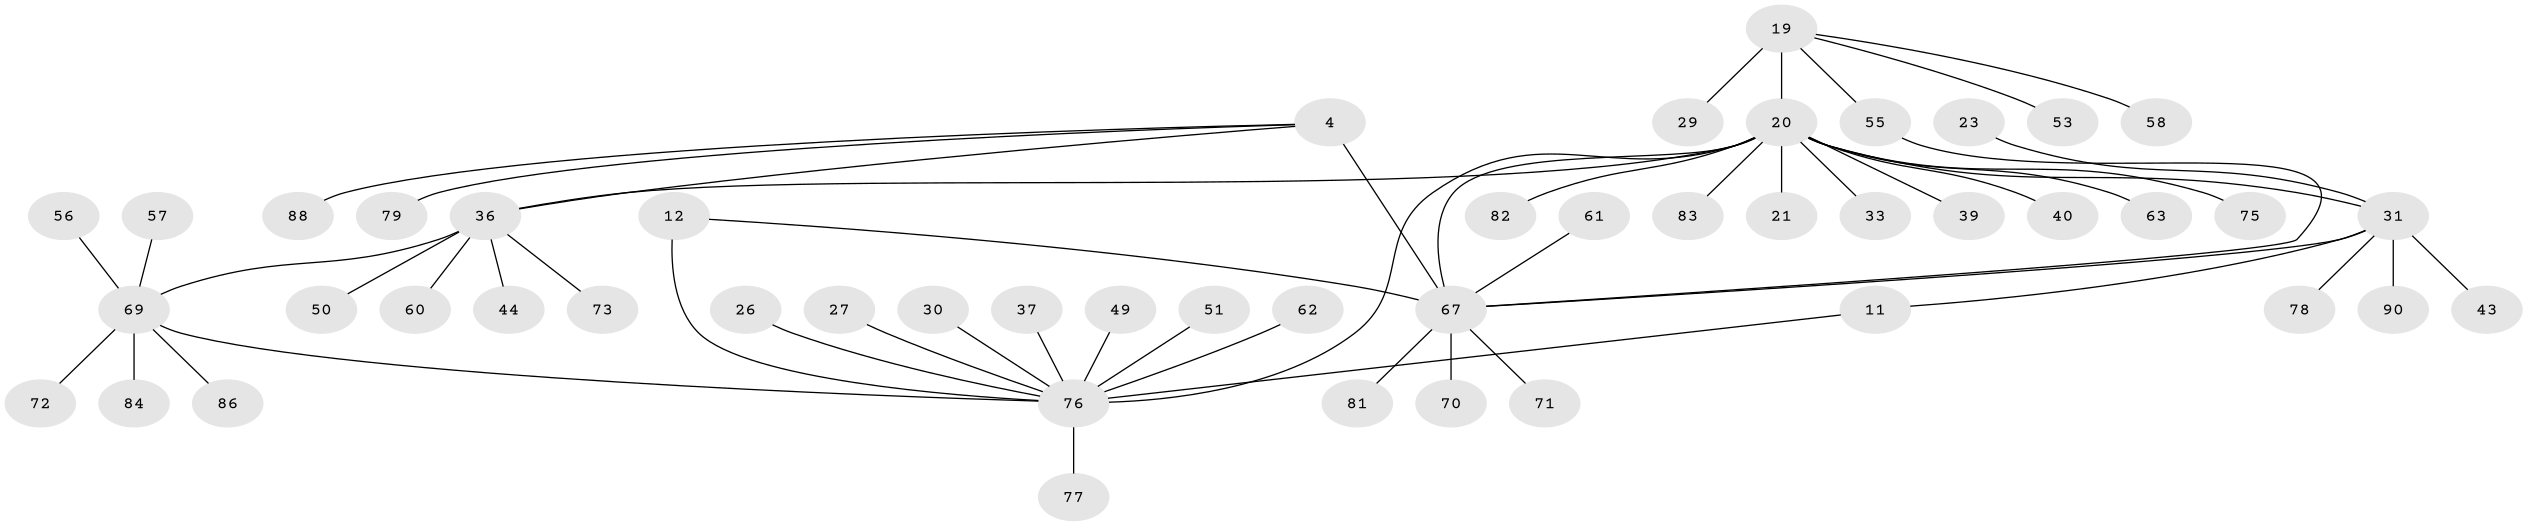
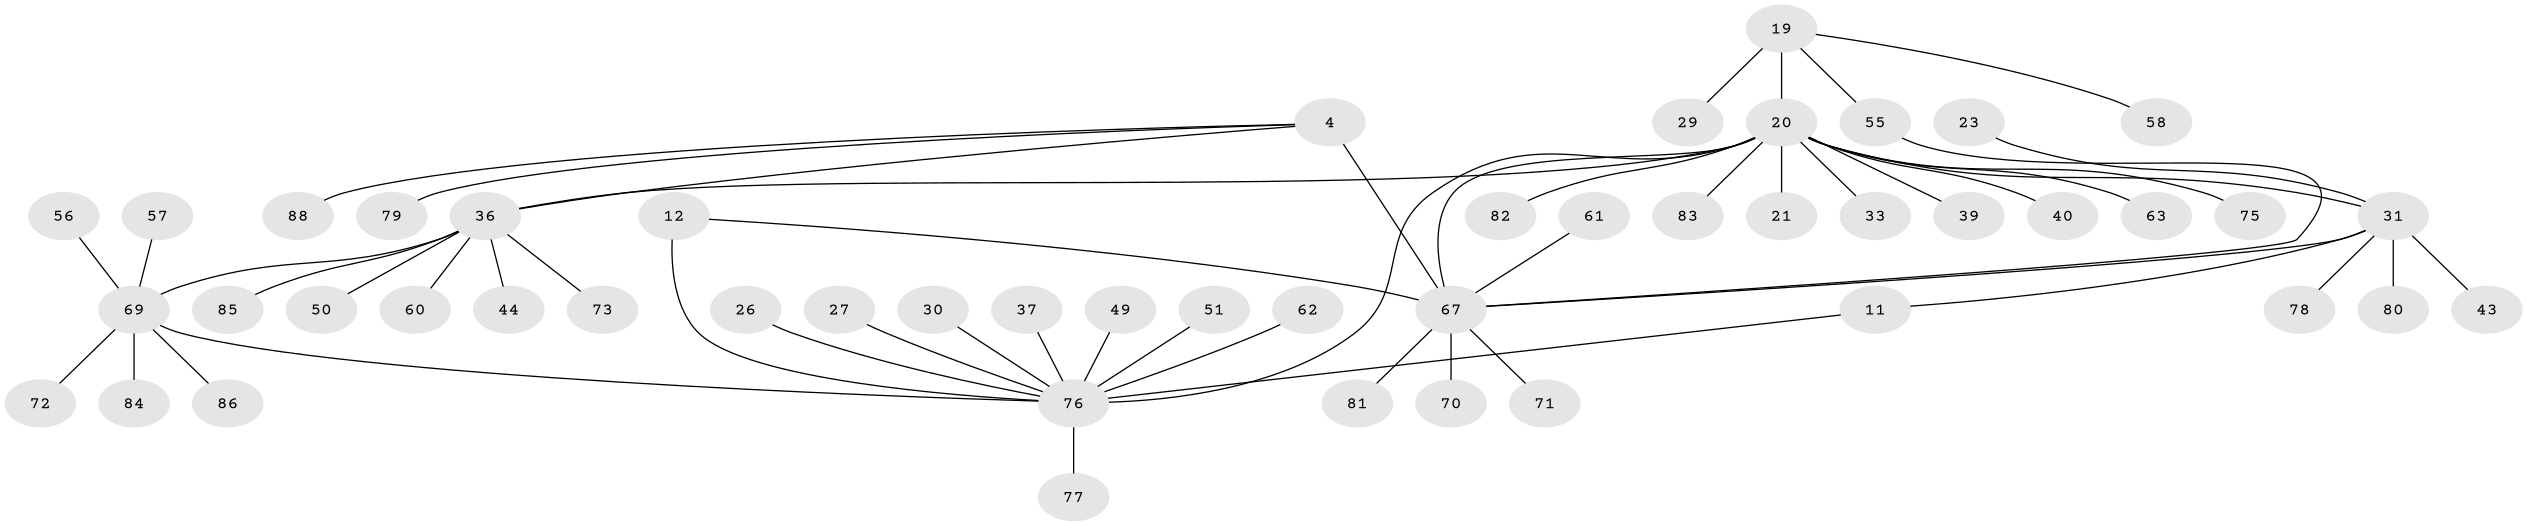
node "53": removed
node "85": added
node "90": label "90" -> "80"
